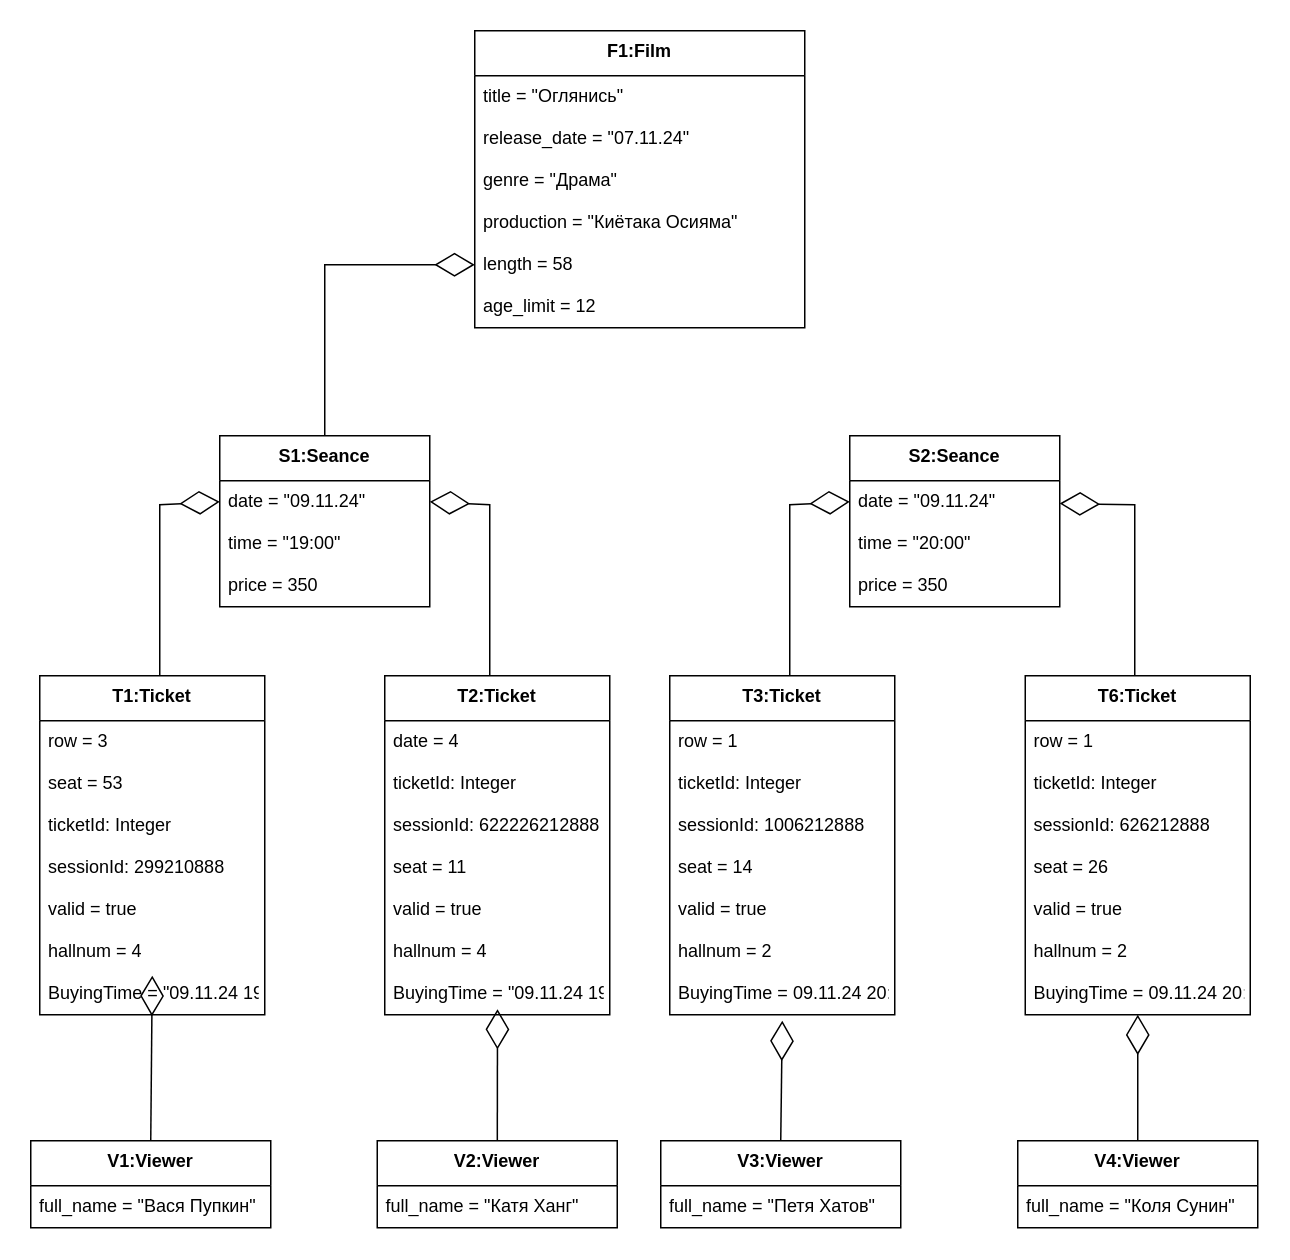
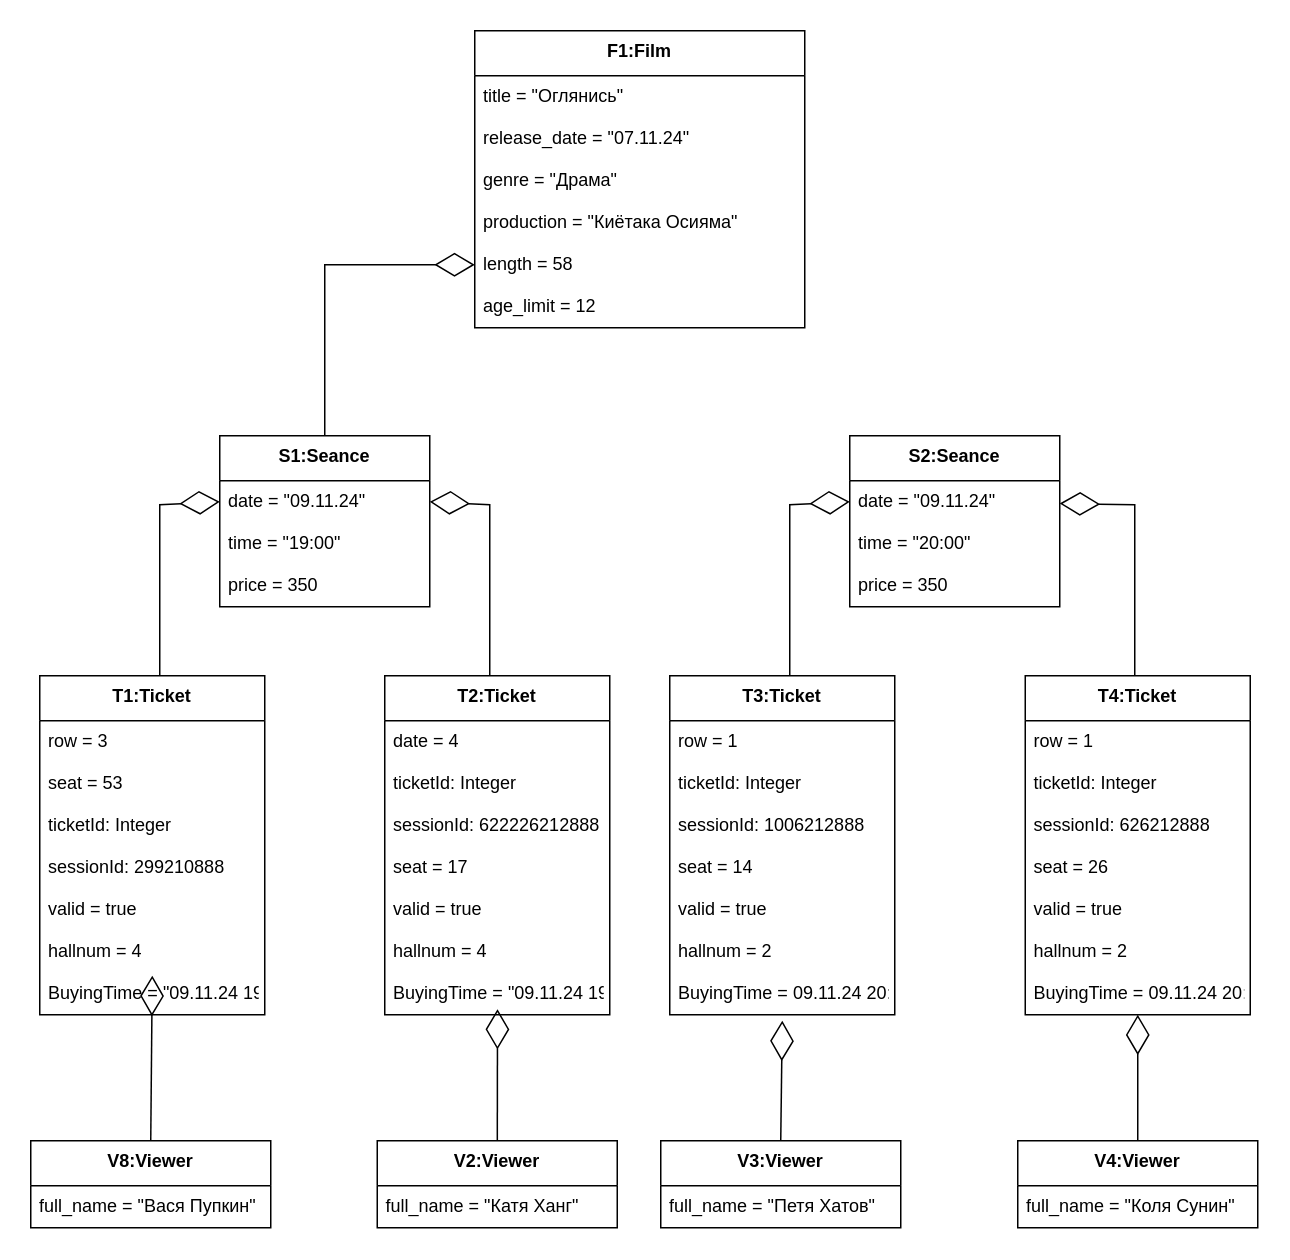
node "T6:Ticket": label "T6:Ticket" -> "T4:Ticket"
node "seat = 11": label "seat = 11" -> "seat = 17"
node "V1:Viewer": label "V1:Viewer" -> "V8:Viewer"
